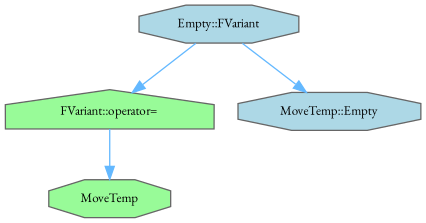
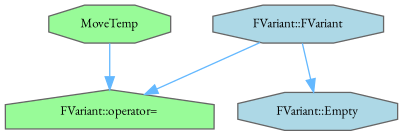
node "Empty::FVariant": label "Empty::FVariant" -> "FVariant::FVariant"
node "MoveTemp::Empty": label "MoveTemp::Empty" -> "FVariant::Empty"
edge "FVariant::operator=" -> "MoveTemp": reversed
